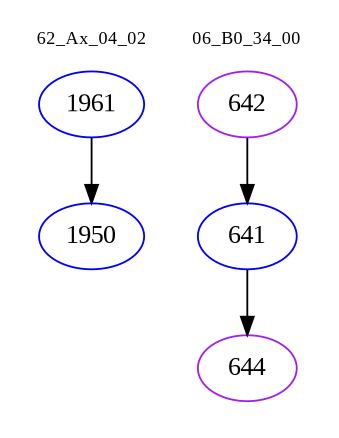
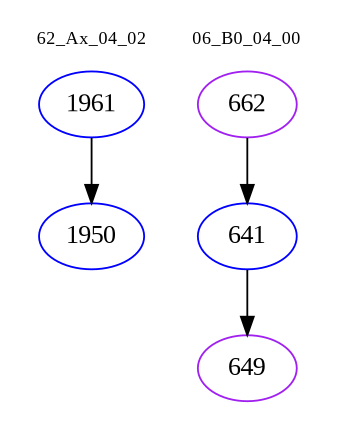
cluster "06_B0_34_00": label "06_B0_34_00" -> "06_B0_04_00"
node "642": label "642" -> "662"
node "644": label "644" -> "649"
